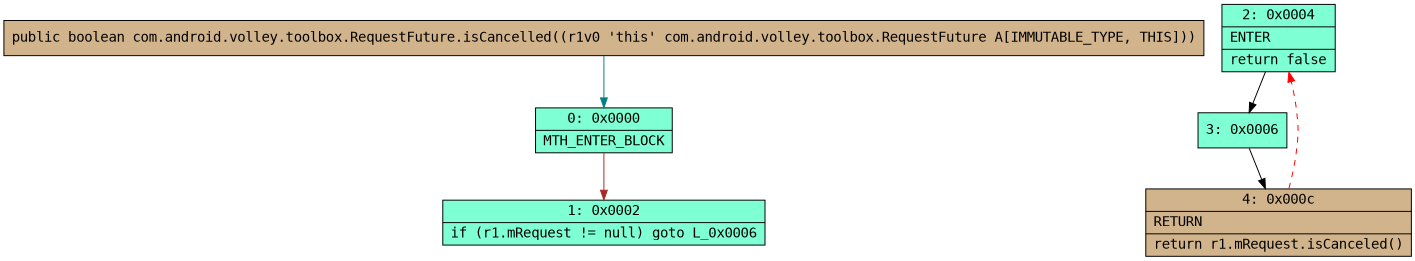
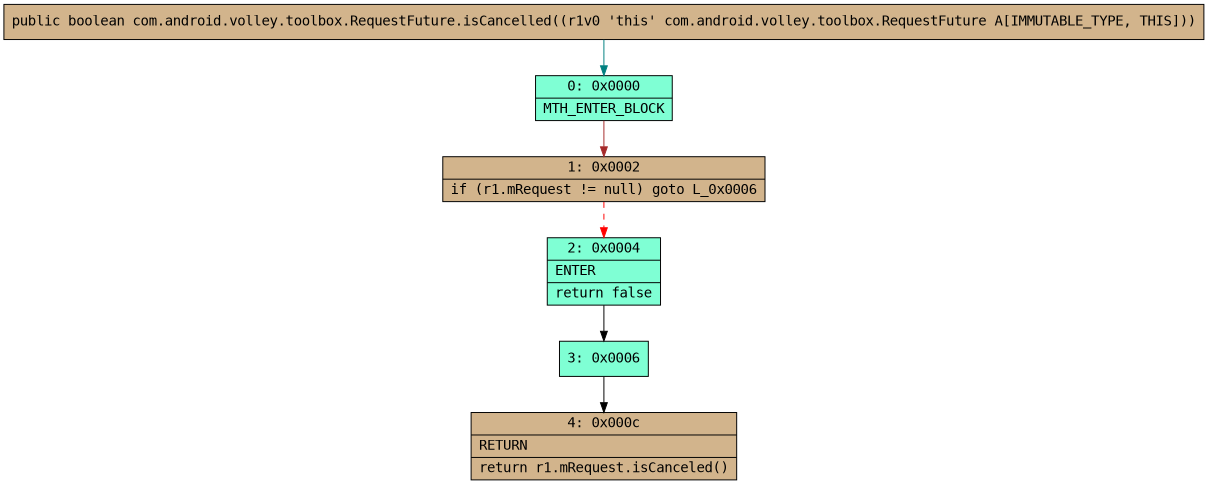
edge "4: 0x000c" -> "2: 0x0004": now "1: 0x0002" -> "2: 0x0004"
node "1: 0x0002": fillcolor aquamarine -> tan
